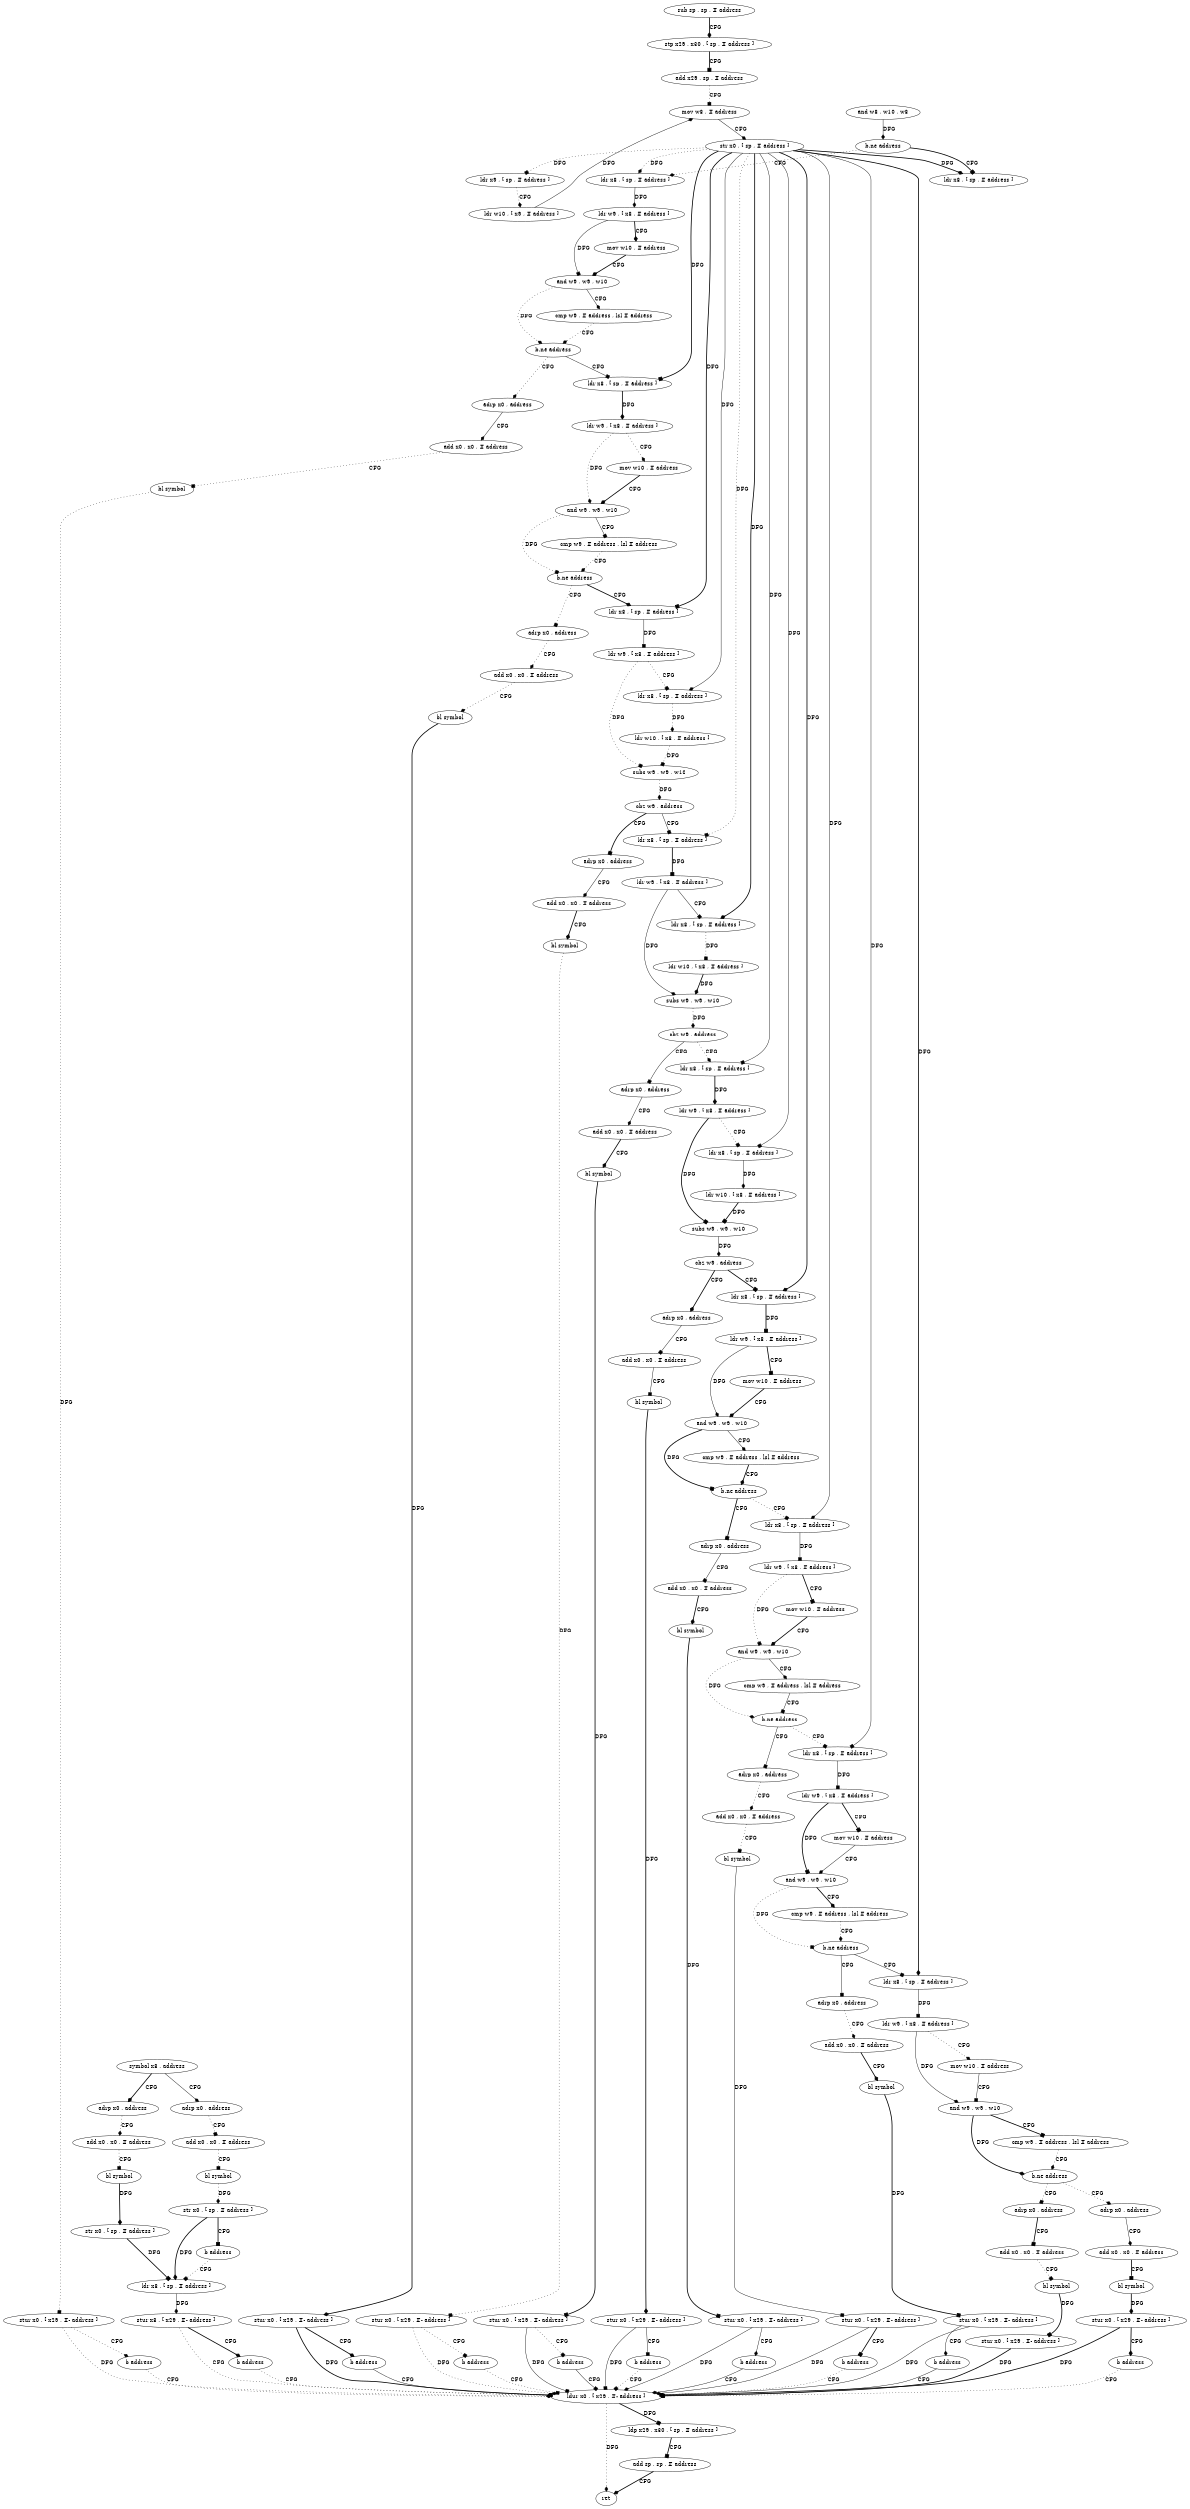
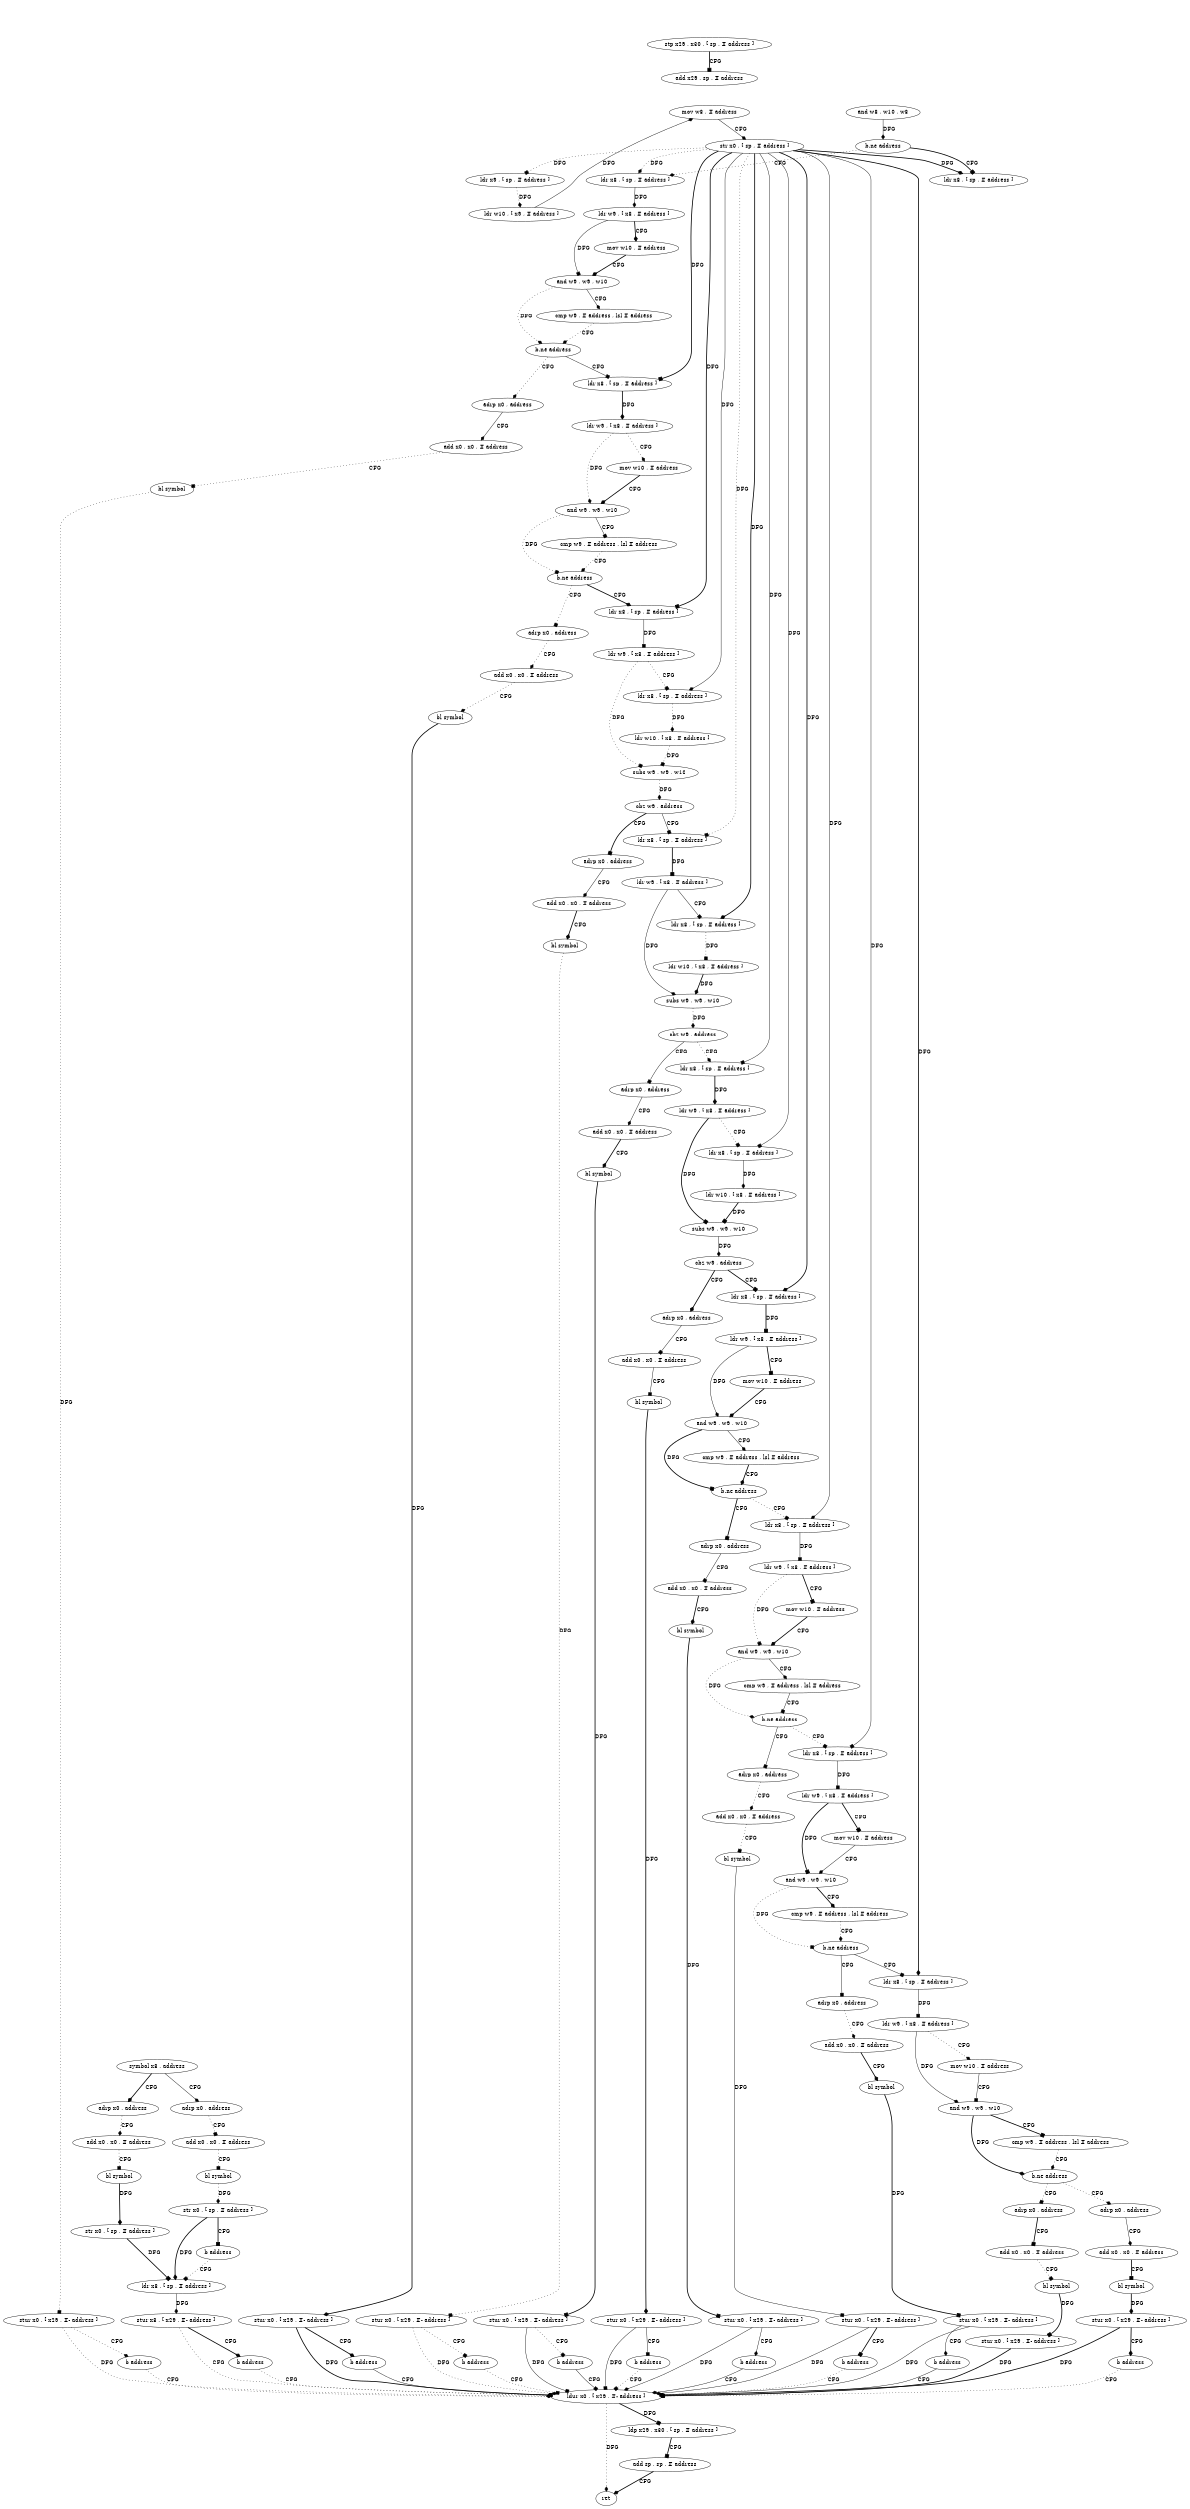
node "sub sp , sp , # address": removed
edge "add x29 , sp , # address" -> "mov w8 , # address": removed, label "CFG"
edge "ldr x9 , [ sp , # address ]" -> "ldr w10 , [ x9 , # address ]": label "CFG" -> "DFG"
